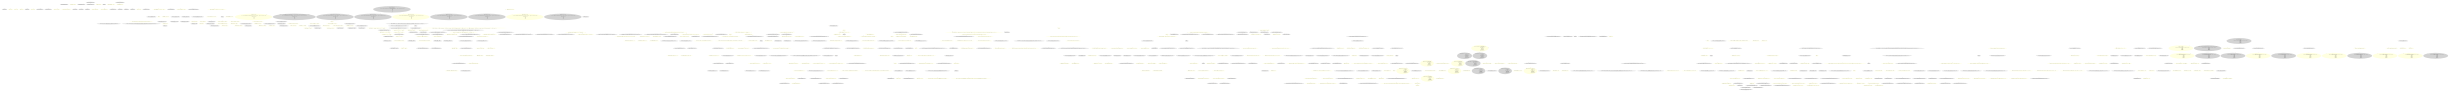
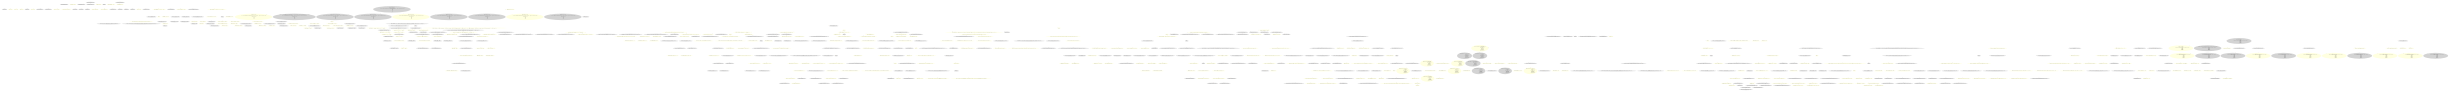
node "(LITERAL,4,(_WORD *)&hapd->own_addr[4])": removed
node "(LITERAL,5,hostapd_drv_sta_disassoc(hapd, addr, 5))": removed
